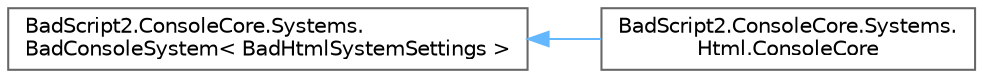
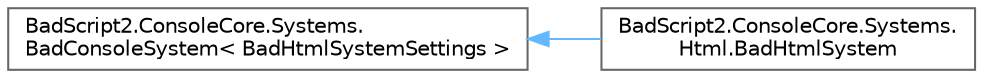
node "BadScript2.ConsoleCore.Systems. Html.ConsoleCore": label "BadScript2.ConsoleCore.Systems. Html.ConsoleCore" -> "BadScript2.ConsoleCore.Systems. Html.BadHtmlSystem"
